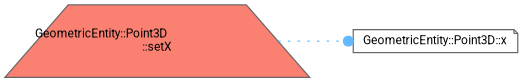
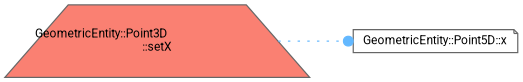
node "GeometricEntity::Point3D::x": label "GeometricEntity::Point3D::x" -> "GeometricEntity::Point5D::x"
